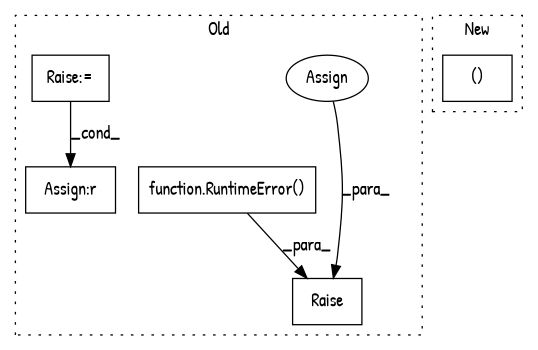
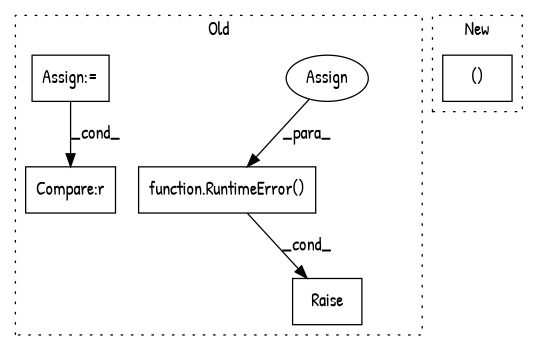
node "Raise:=": label "Raise:=" -> "Assign:="
edge "Assign" -> "Raise": now "Assign" -> "function.RuntimeError()"
node "Assign:r": label "Assign:r" -> "Compare:r"
edge "function.RuntimeError()" -> "Raise": label "_para_" -> "_cond_"
